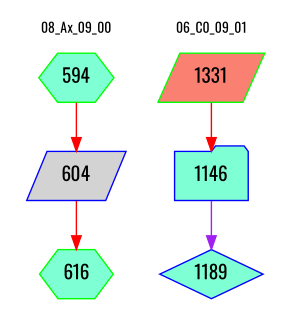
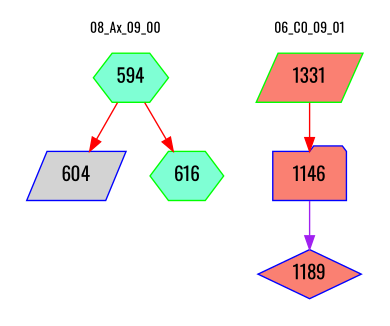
node "1146": fillcolor aquamarine -> salmon
edge "604" -> "616": now "594" -> "616"
node "1189": fillcolor aquamarine -> salmon
